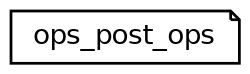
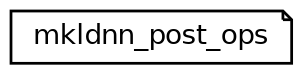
node "ops_post_ops": label "ops_post_ops" -> "mkldnn_post_ops"
